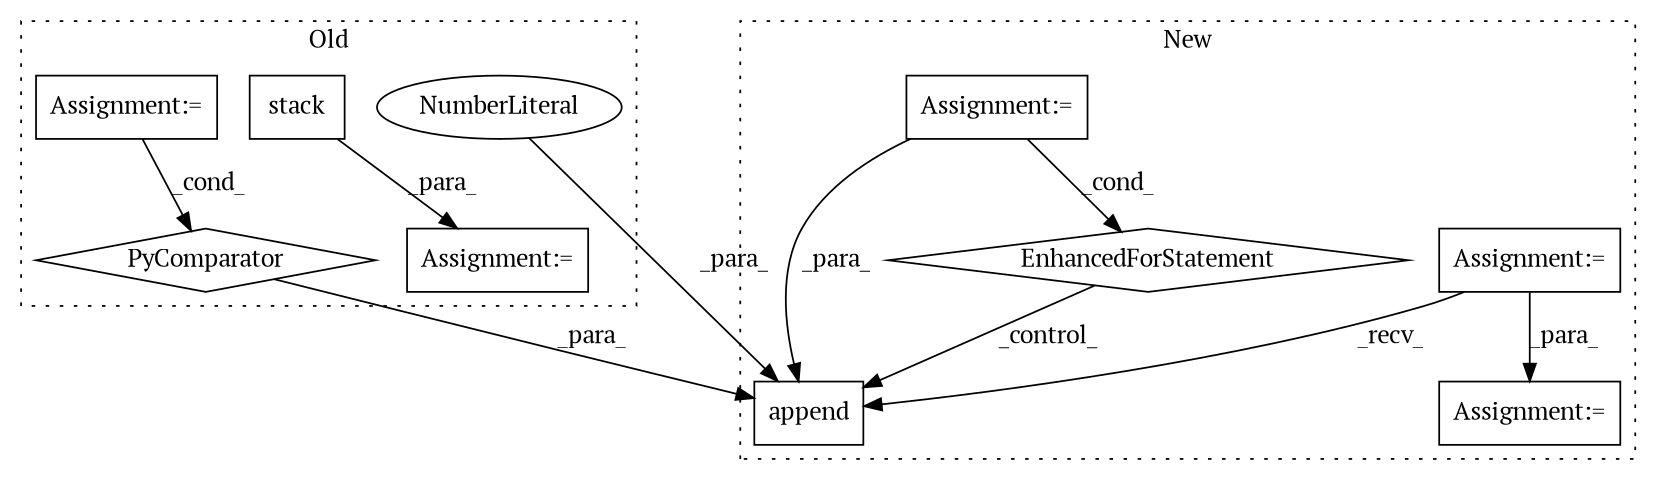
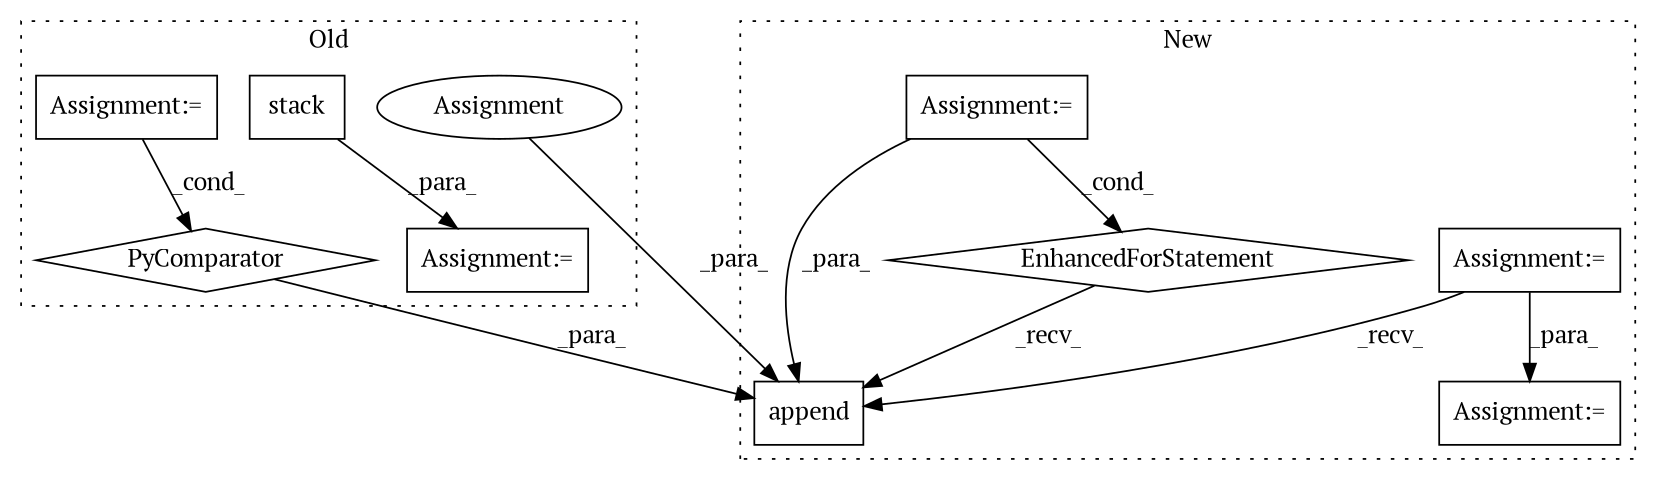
node "NumberLiteral": label "NumberLiteral" -> "Assignment"
edge "EnhancedForStatement" -> "append": label "_control_" -> "_recv_"
